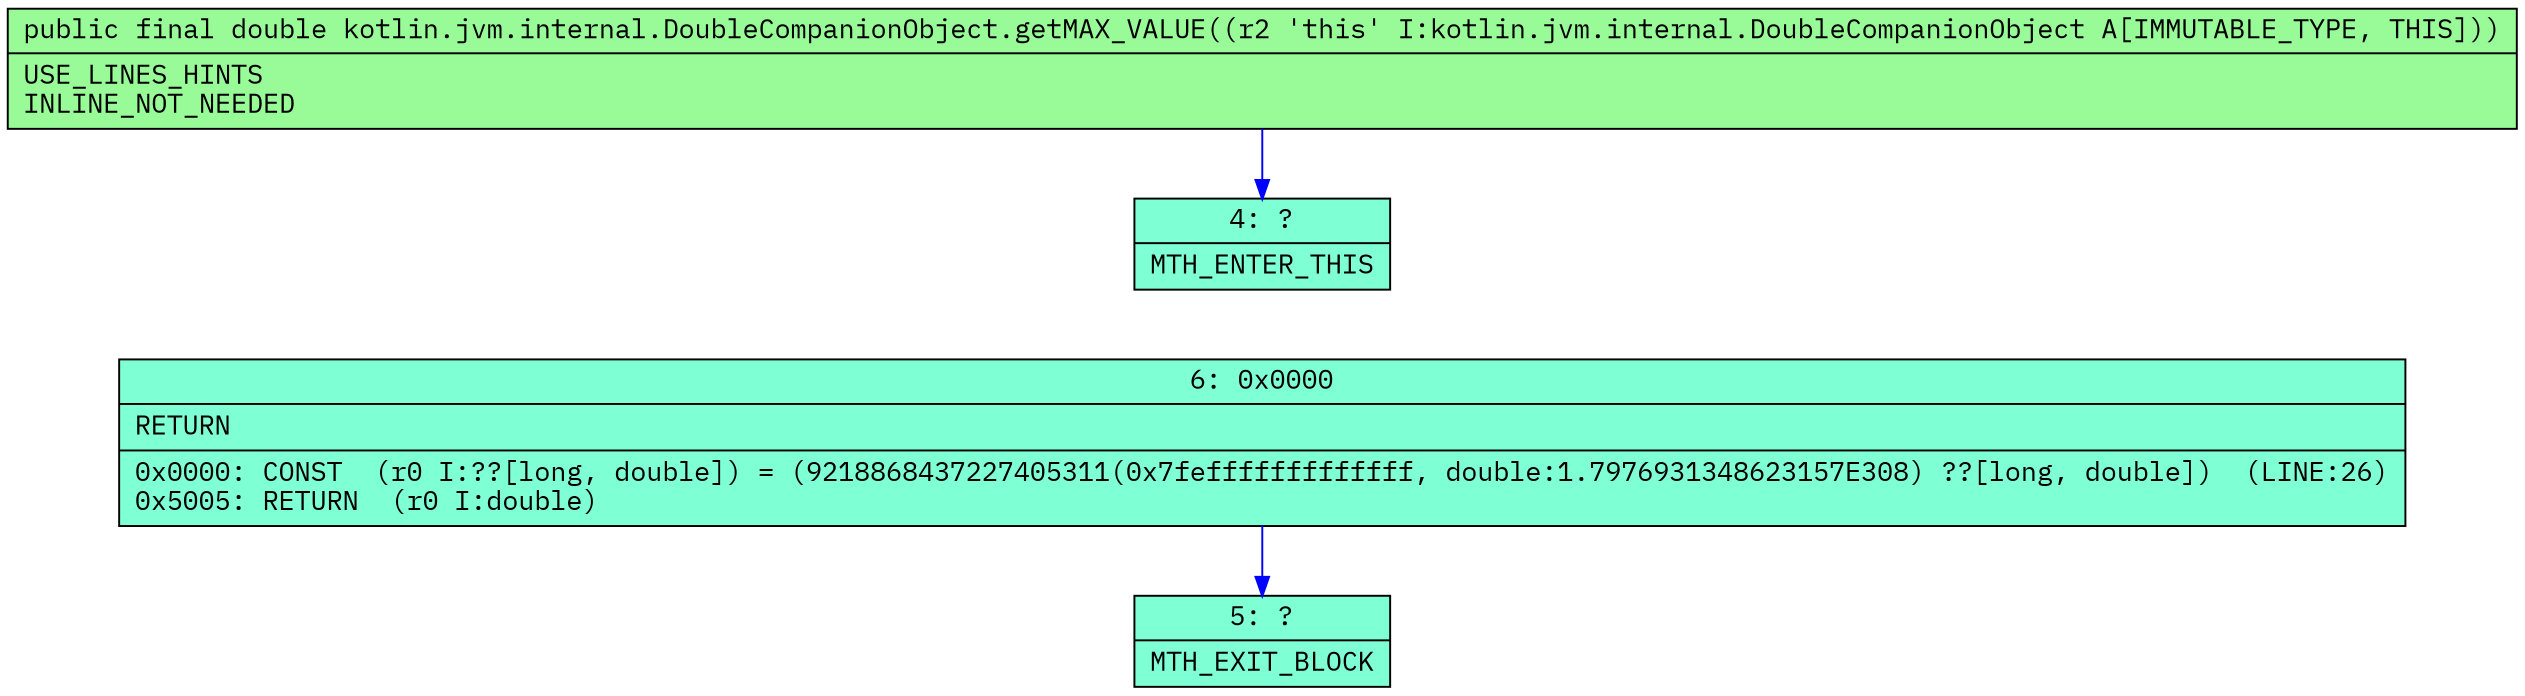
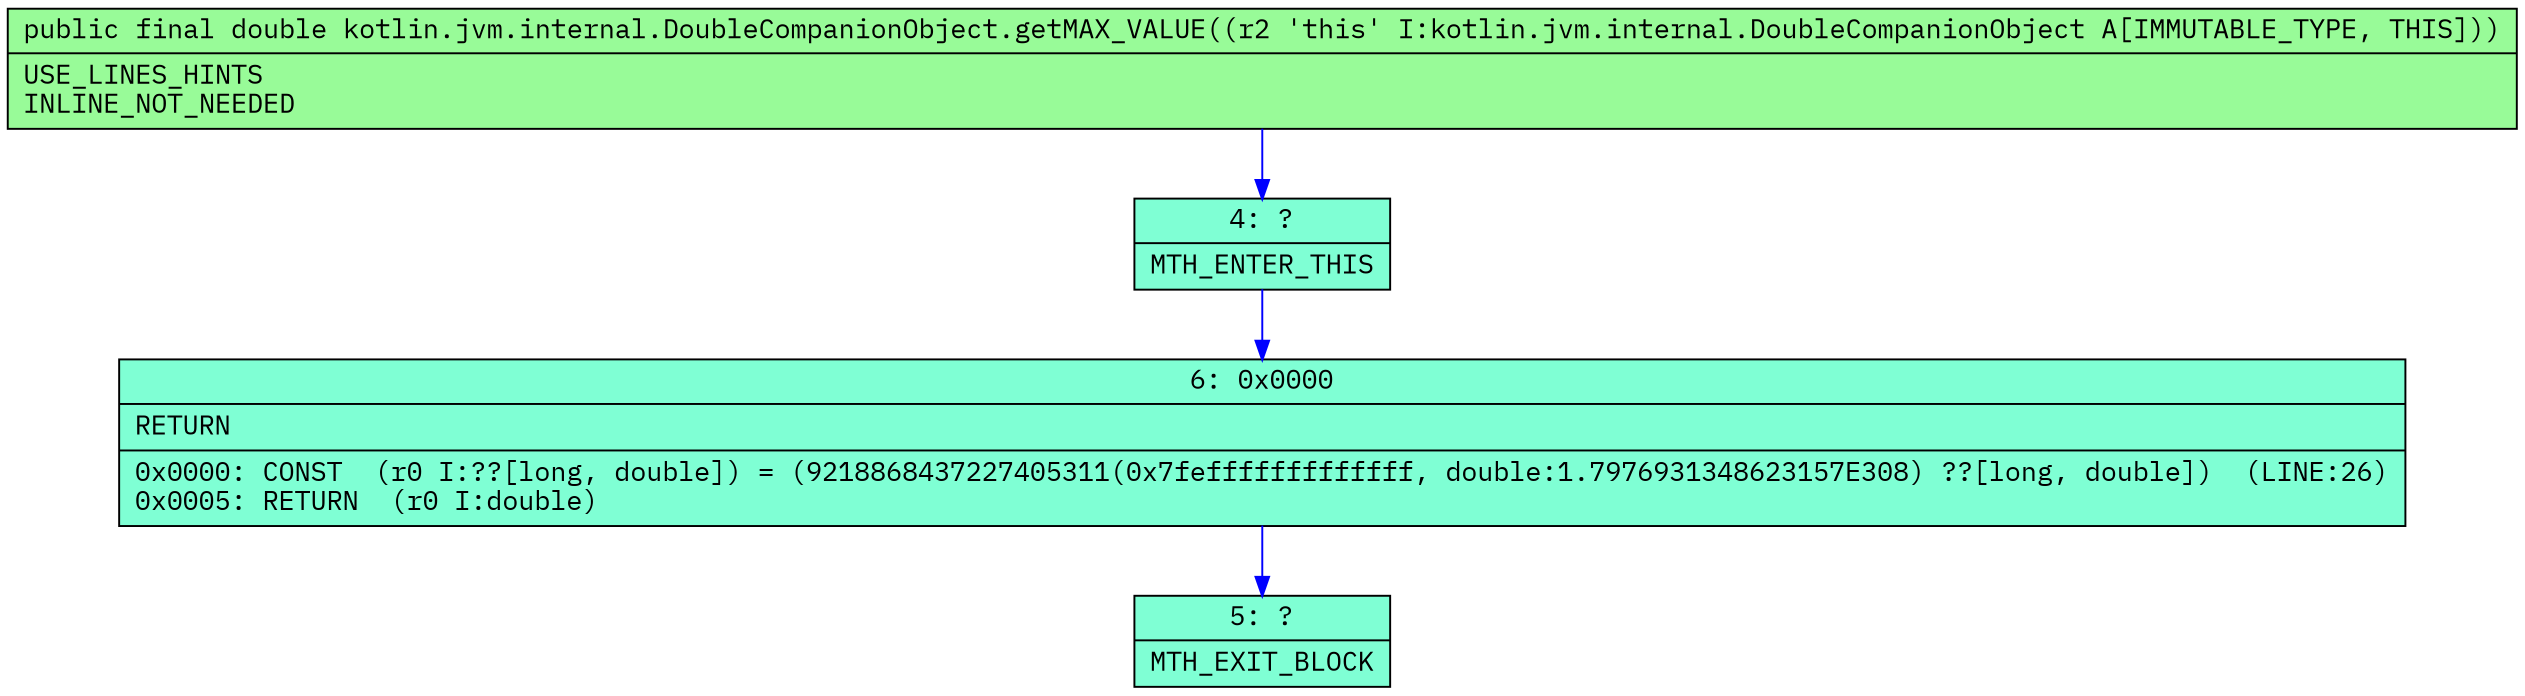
edge "4: ?" -> "6: 0x0000": added
node "6: 0x0000": text "0x5005: RETURN  (r0 I:double)" -> "0x0005: RETURN  (r0 I:double)"
